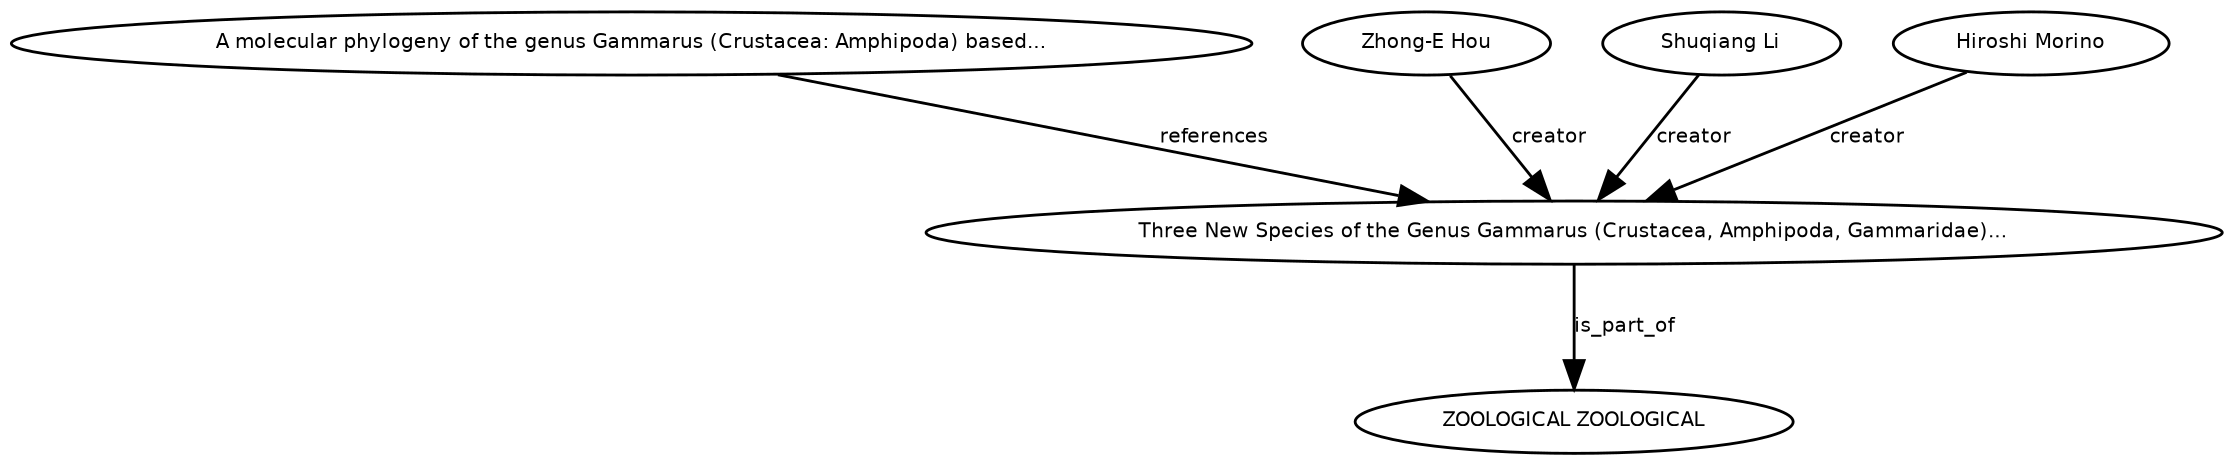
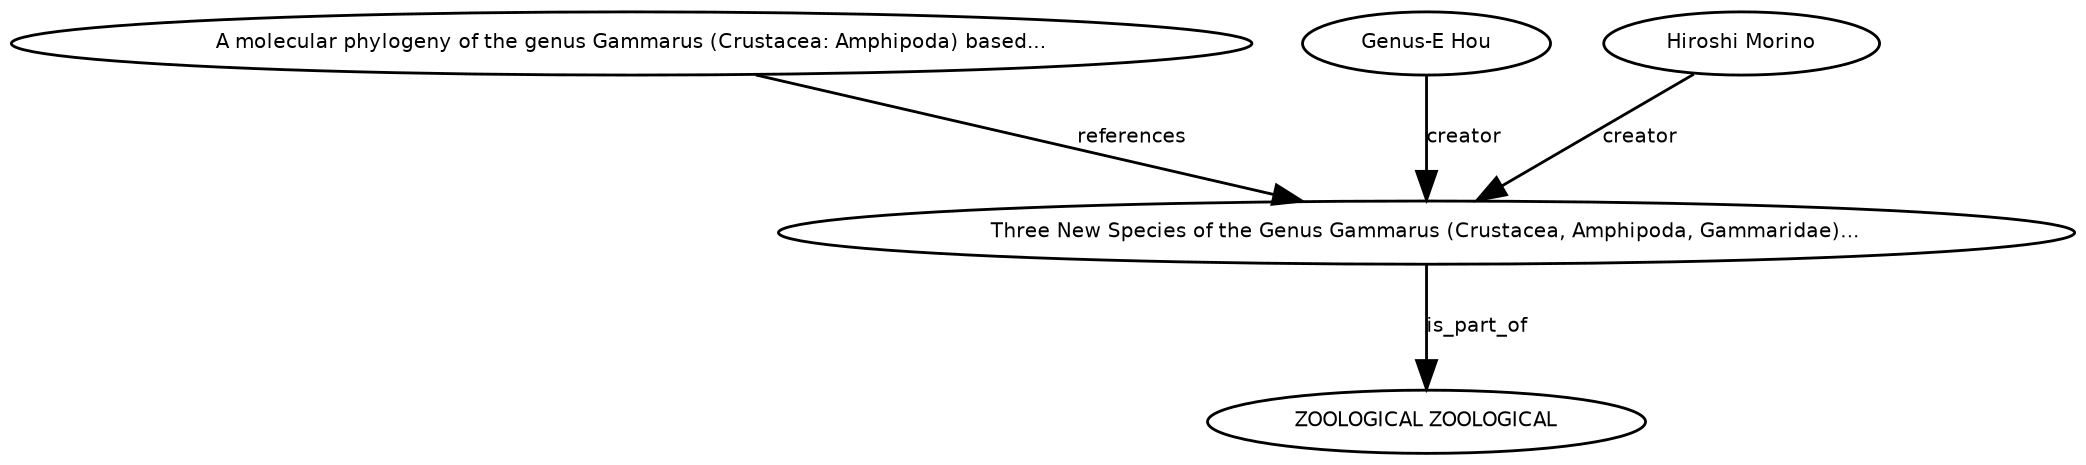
node "Zhong-E Hou": label "Zhong-E Hou" -> "Genus-E Hou"
node "Shuqiang Li": removed
